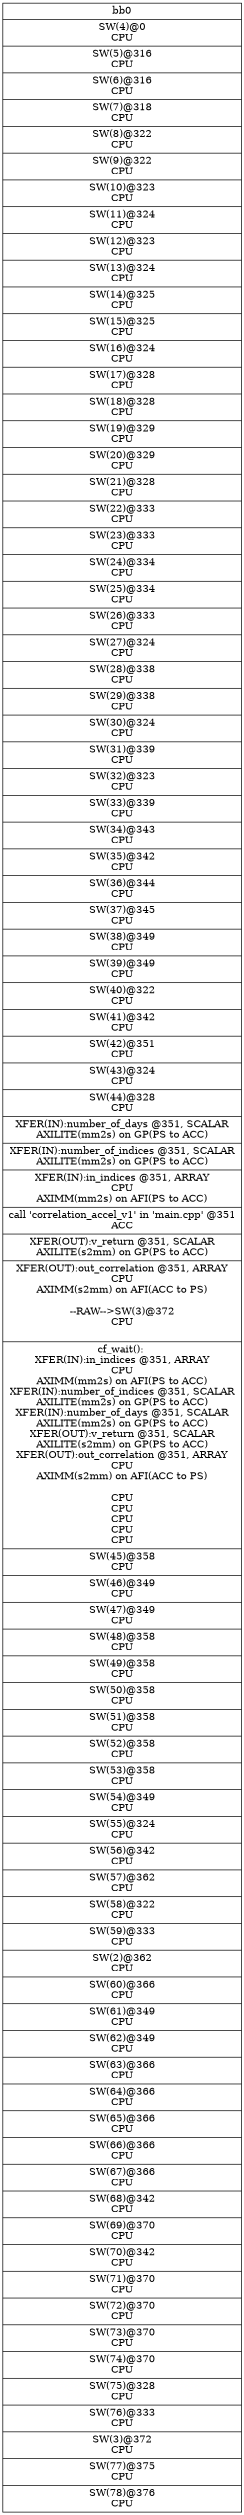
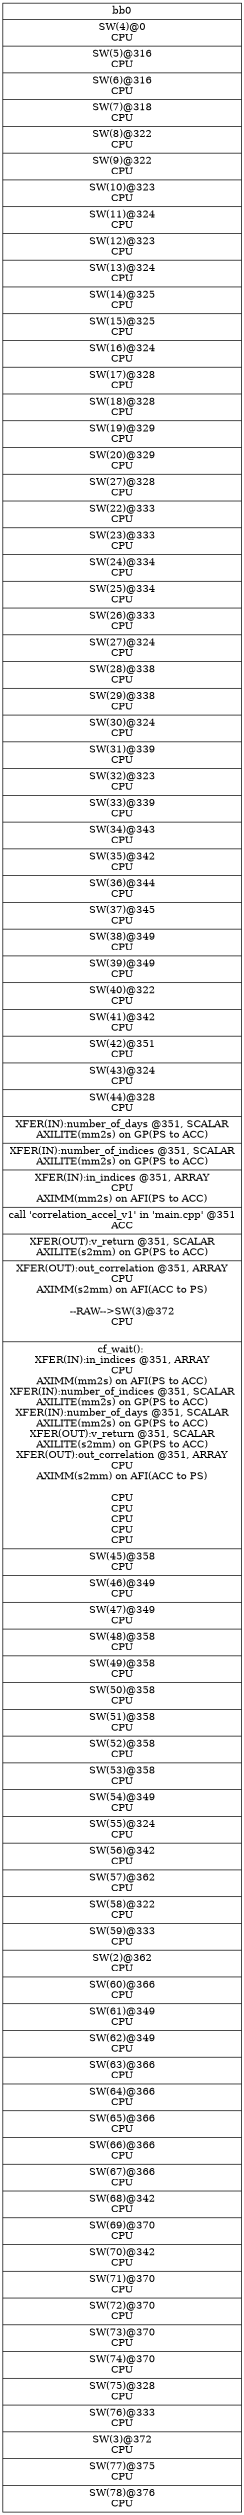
node "bb0": text "SW(21)@328" -> "SW(27)@328"
